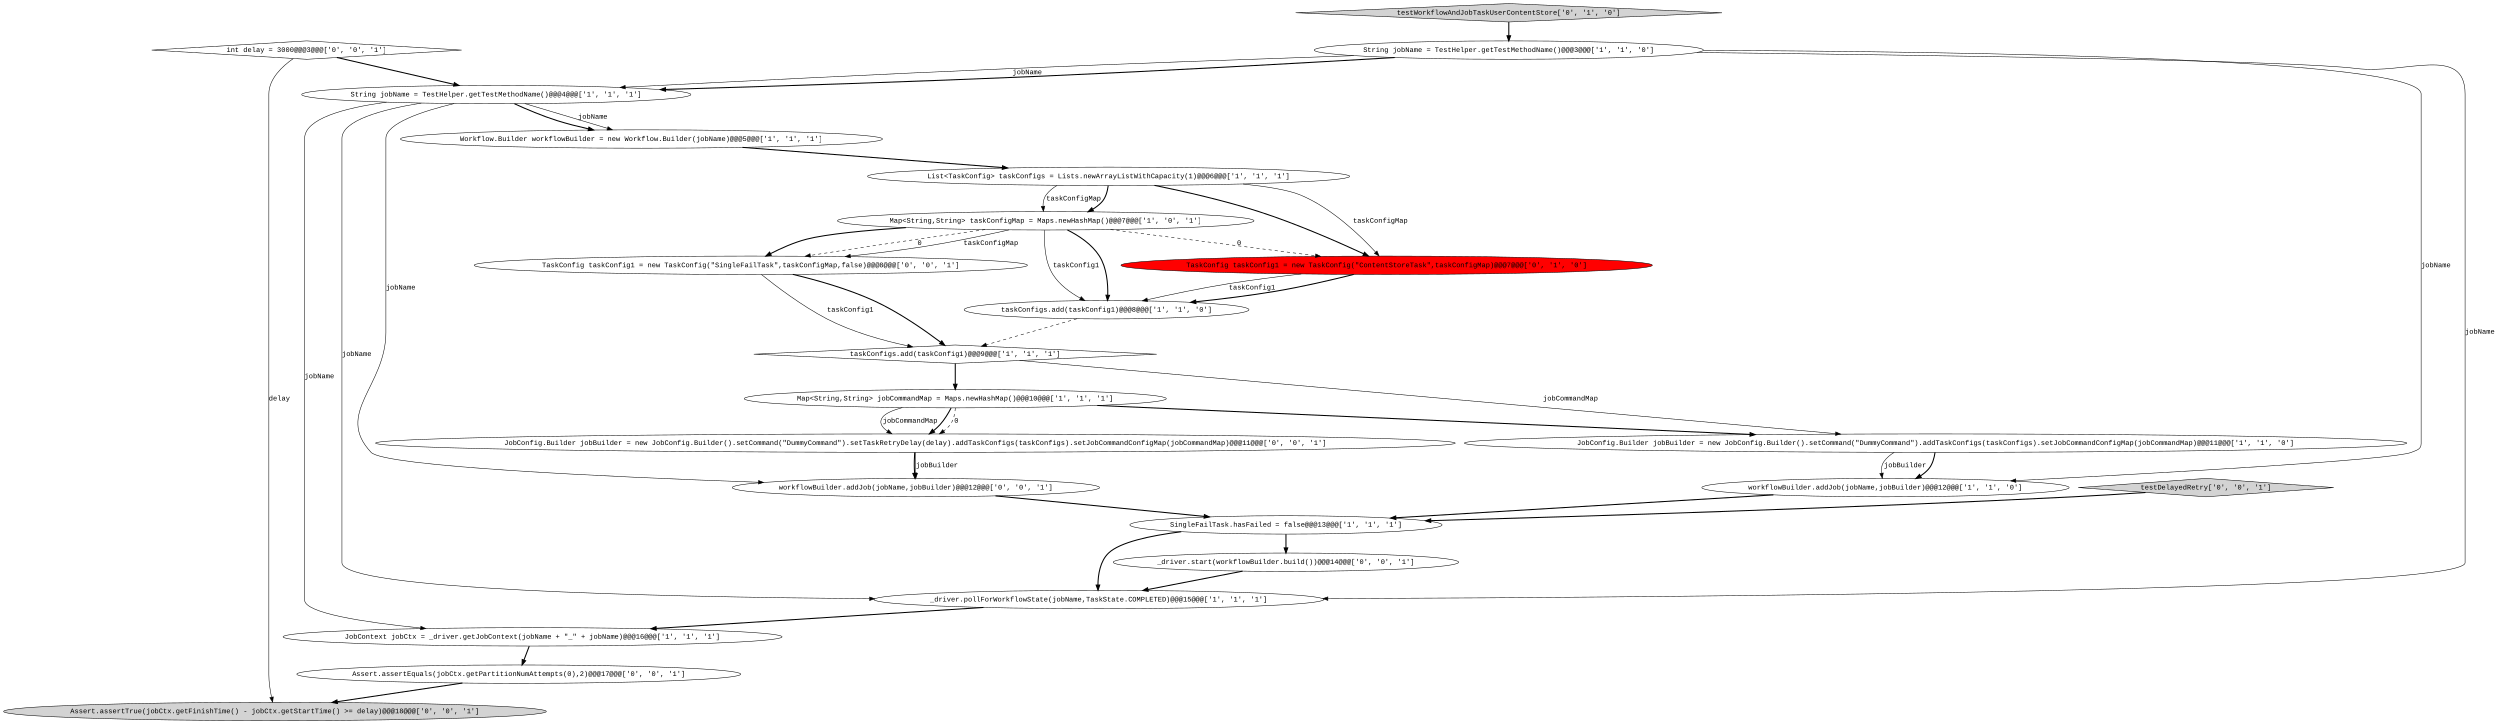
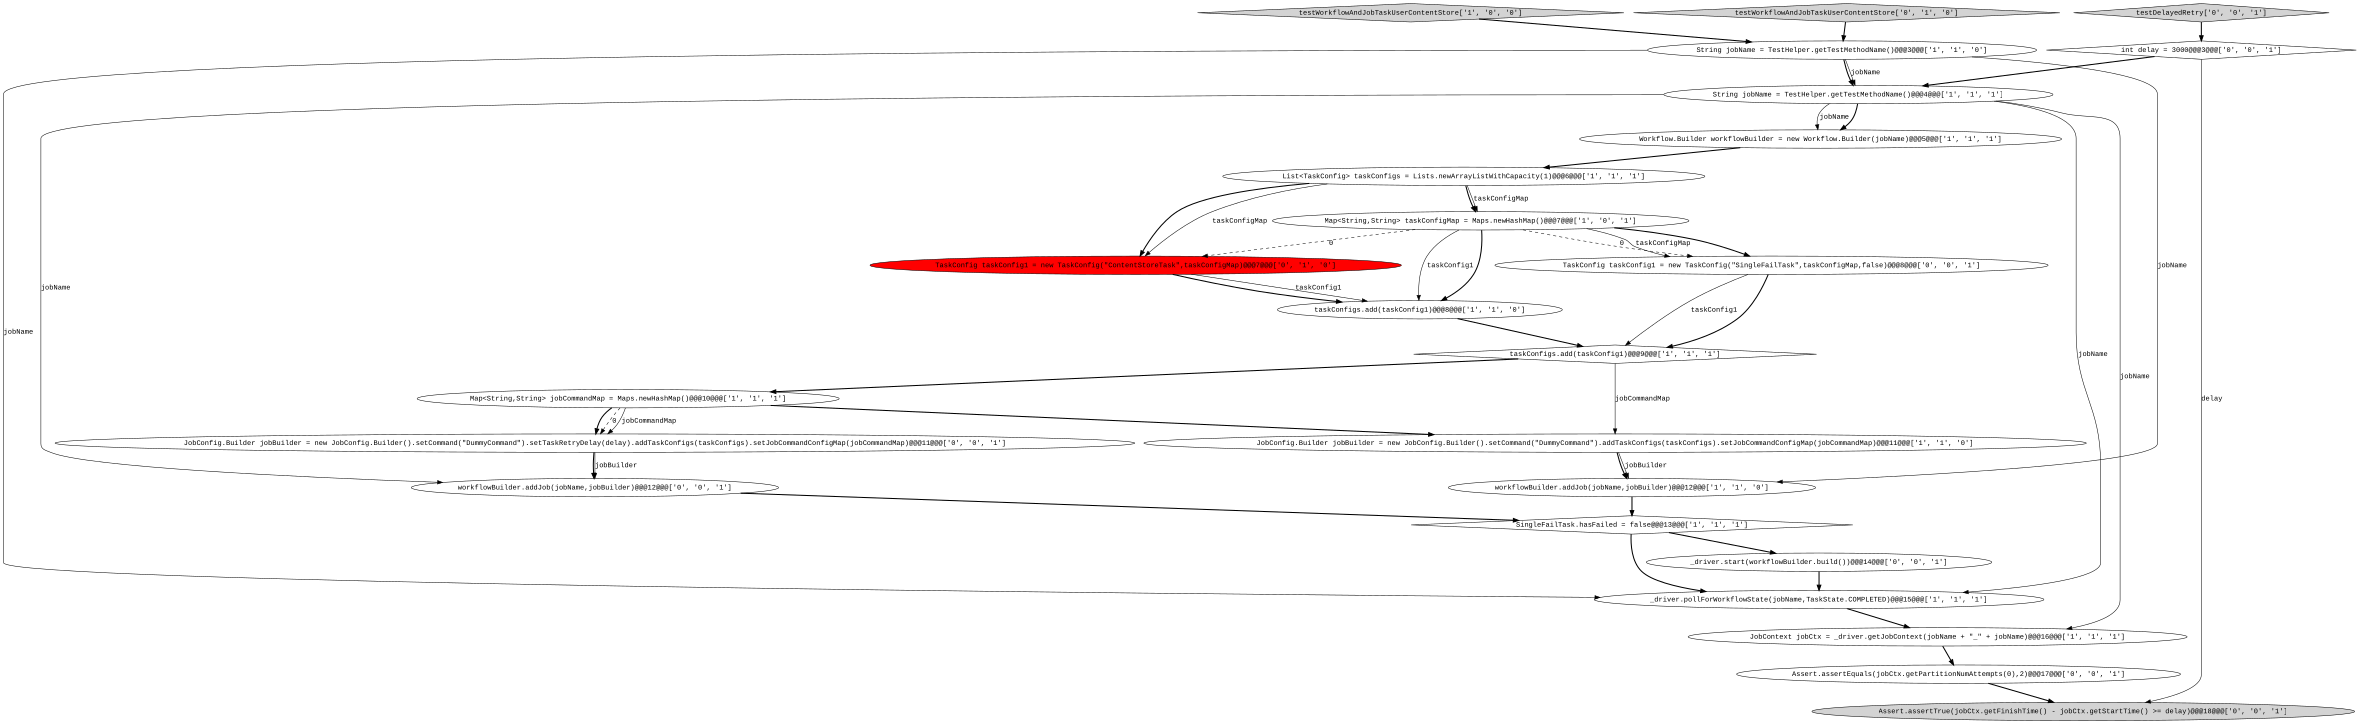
node "testWorkflowAndJobTaskUserContentStore['1', '0', '0']": added
edge "taskConfigs.add(taskConfig1)@@@8@@@['1', '1', '0']" -> "taskConfigs.add(taskConfig1)@@@9@@@['1', '1', '1']": style dashed -> bold
edge "testDelayedRetry['0', '0', '1']" -> "SingleFailTask.hasFailed = false@@@13@@@['1', '1', '1']": now "testDelayedRetry['0', '0', '1']" -> "int delay = 3000@@@3@@@['0', '0', '1']"
node "SingleFailTask.hasFailed = false@@@13@@@['1', '1', '1']": shape ellipse -> diamond
